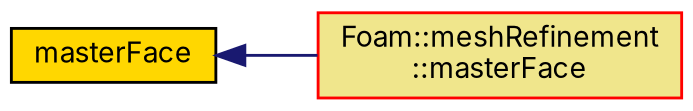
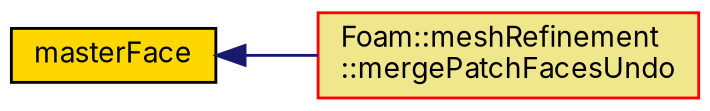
node "Foam::meshRefinement ::masterFace": label "Foam::meshRefinement ::masterFace" -> "Foam::meshRefinement ::mergePatchFacesUndo"
